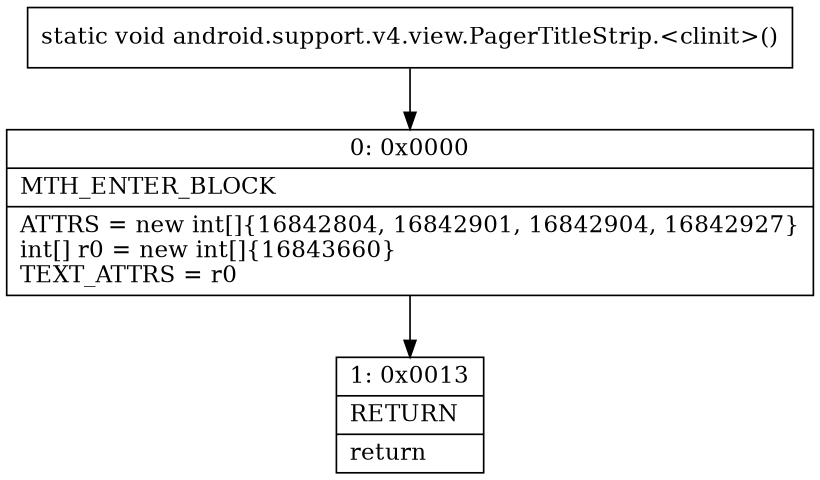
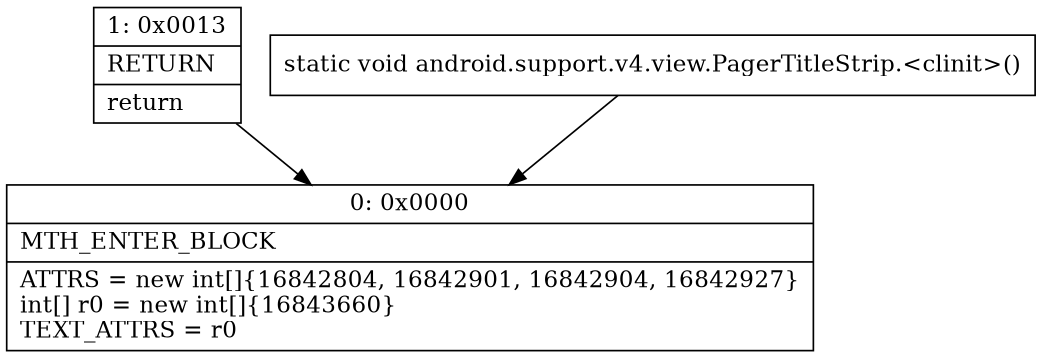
edge "0: 0x0000" -> "1: 0x0013": reversed
